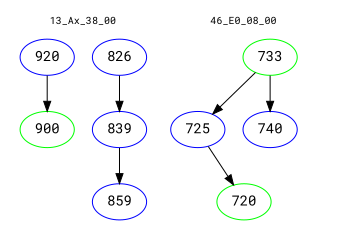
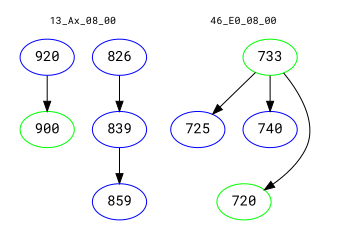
cluster "13_Ax_38_00": label "13_Ax_38_00" -> "13_Ax_08_00"
edge "725" -> "720": now "733" -> "720"
